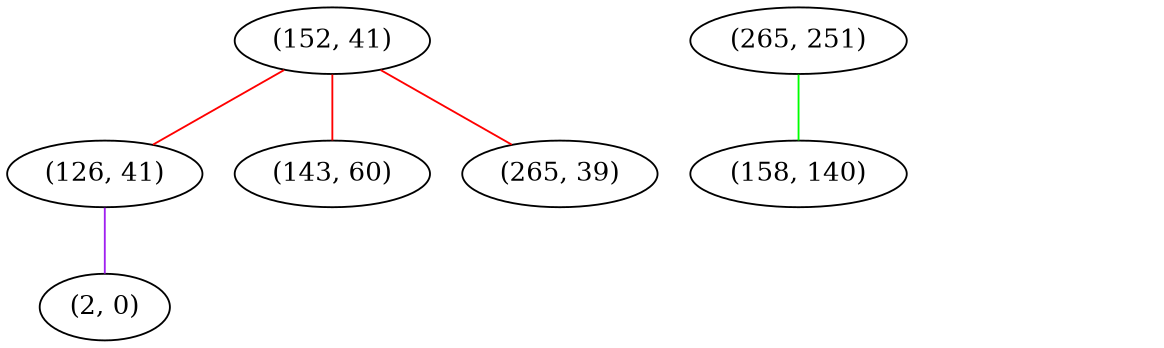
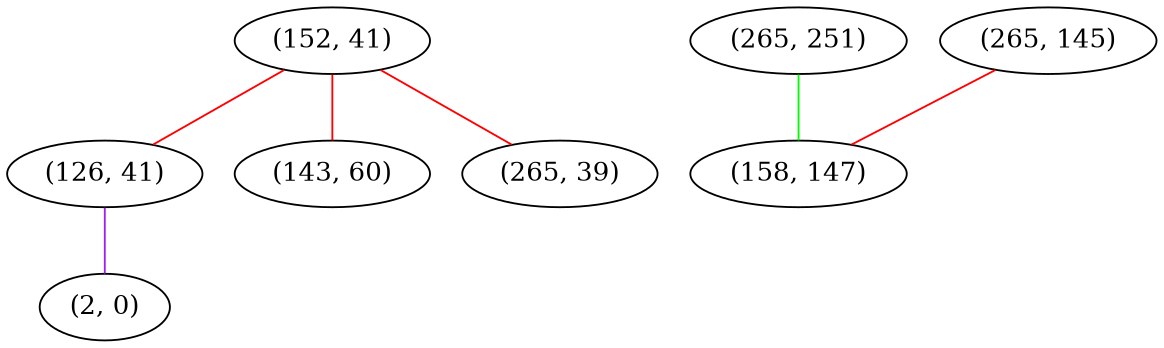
node "(265, 145)": added
node "(158, 140)": label "(158, 140)" -> "(158, 147)"
